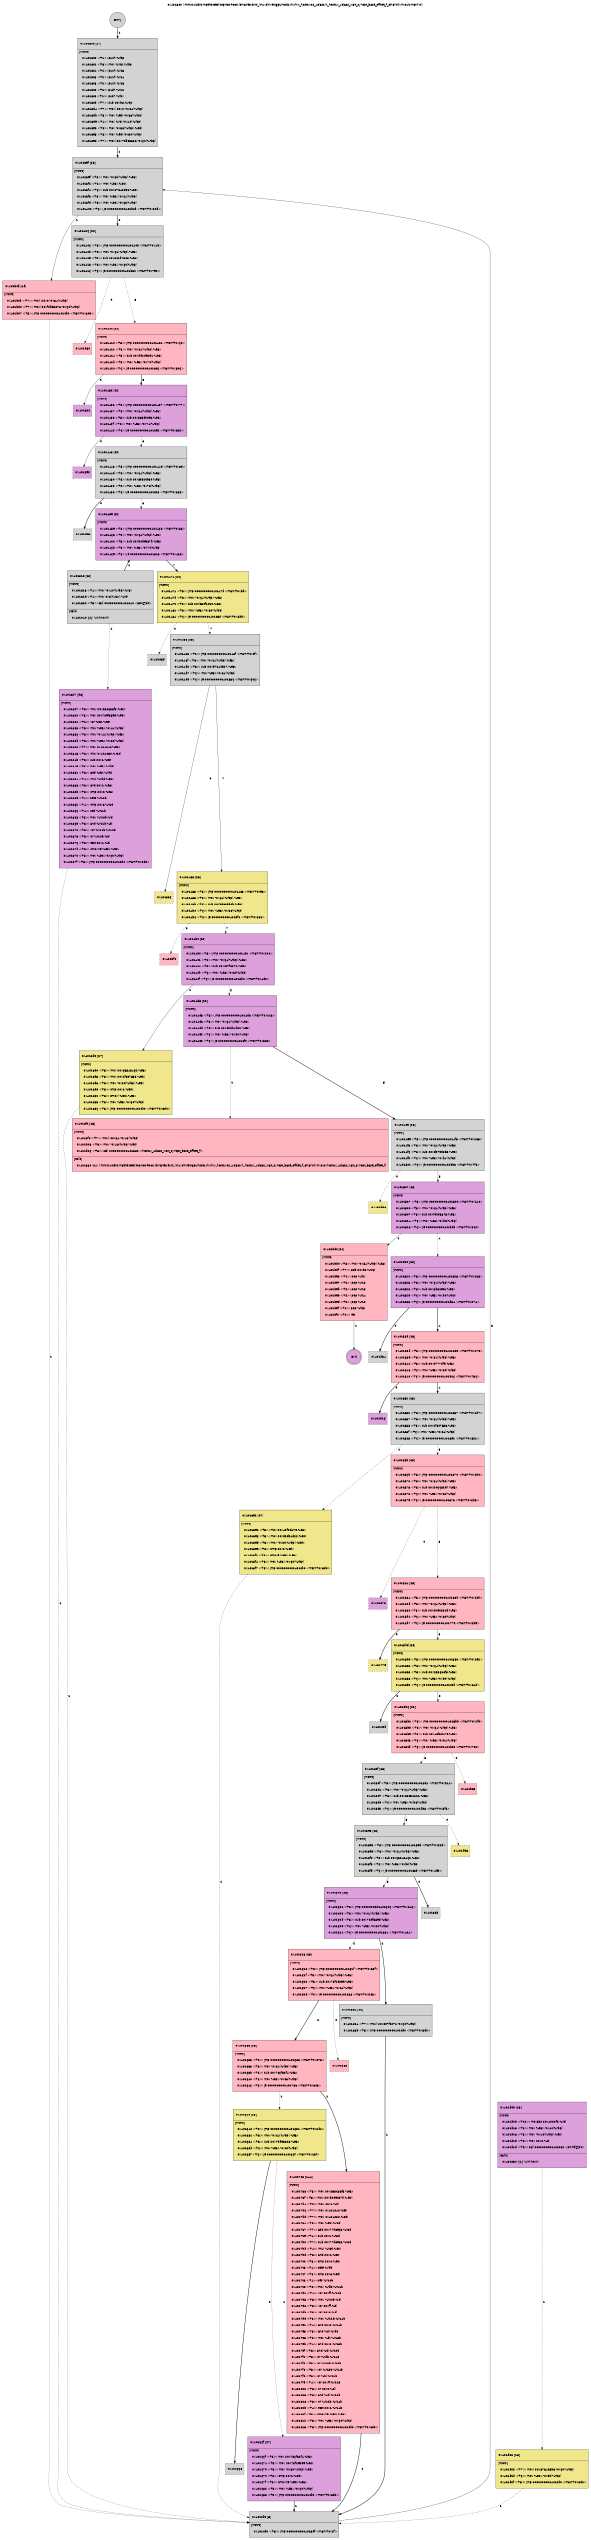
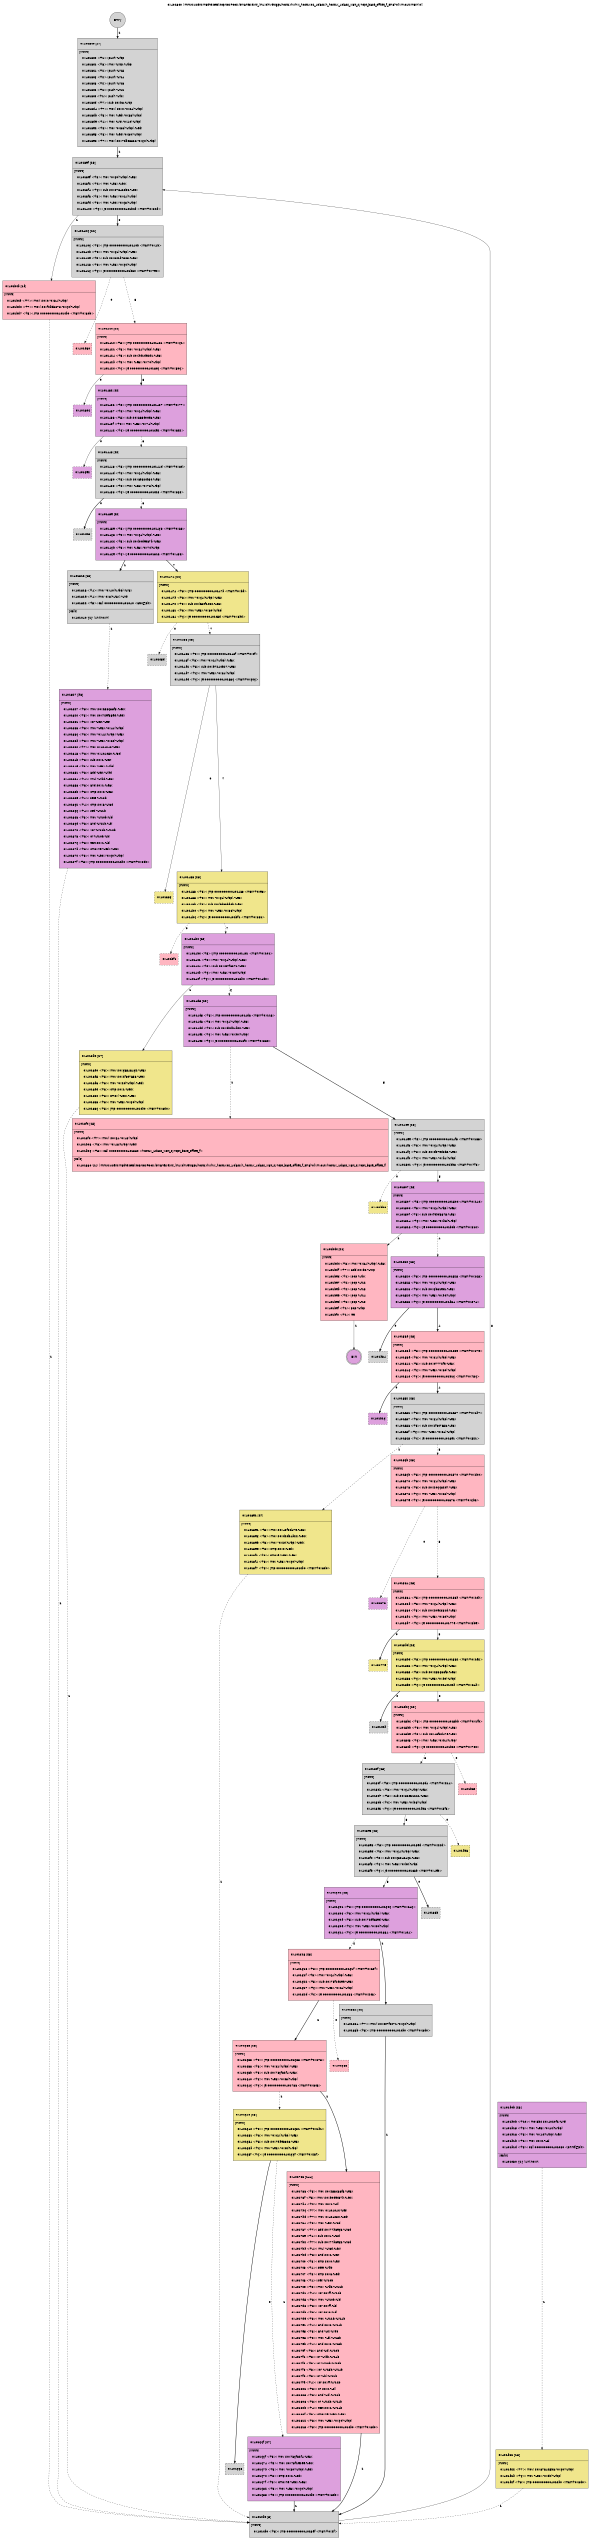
edge "0x40181a [13]" -> "0x40145e [22]": reversed
